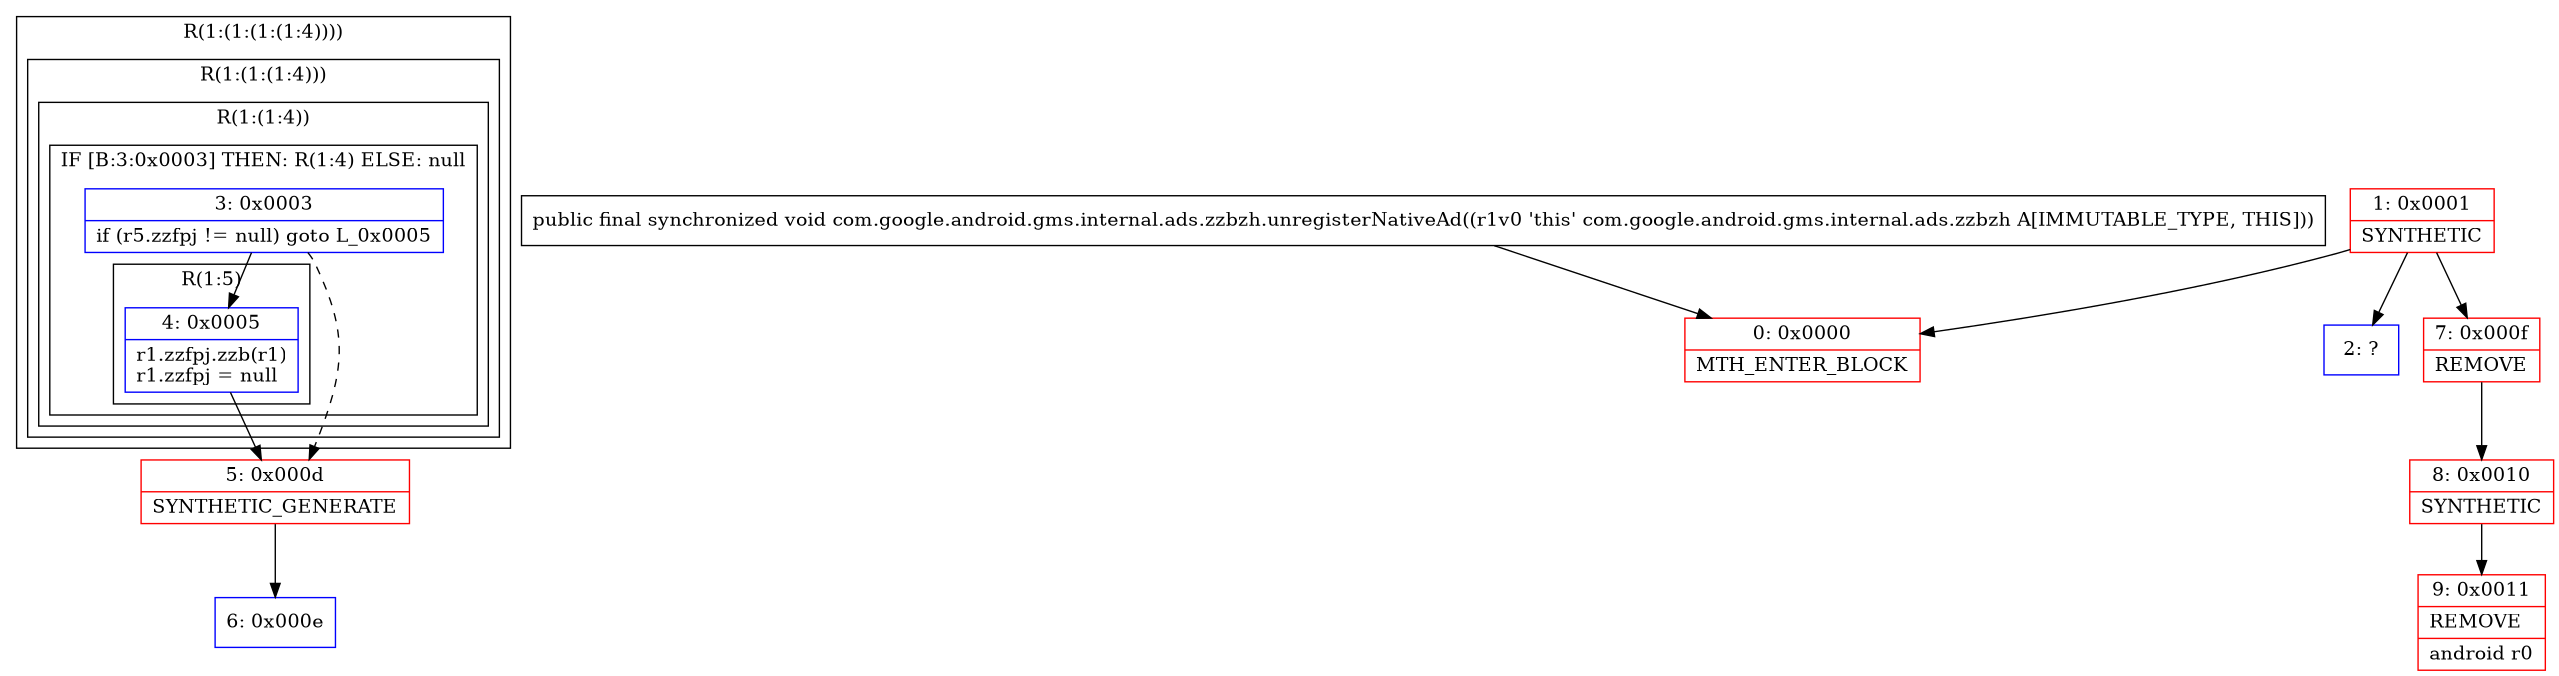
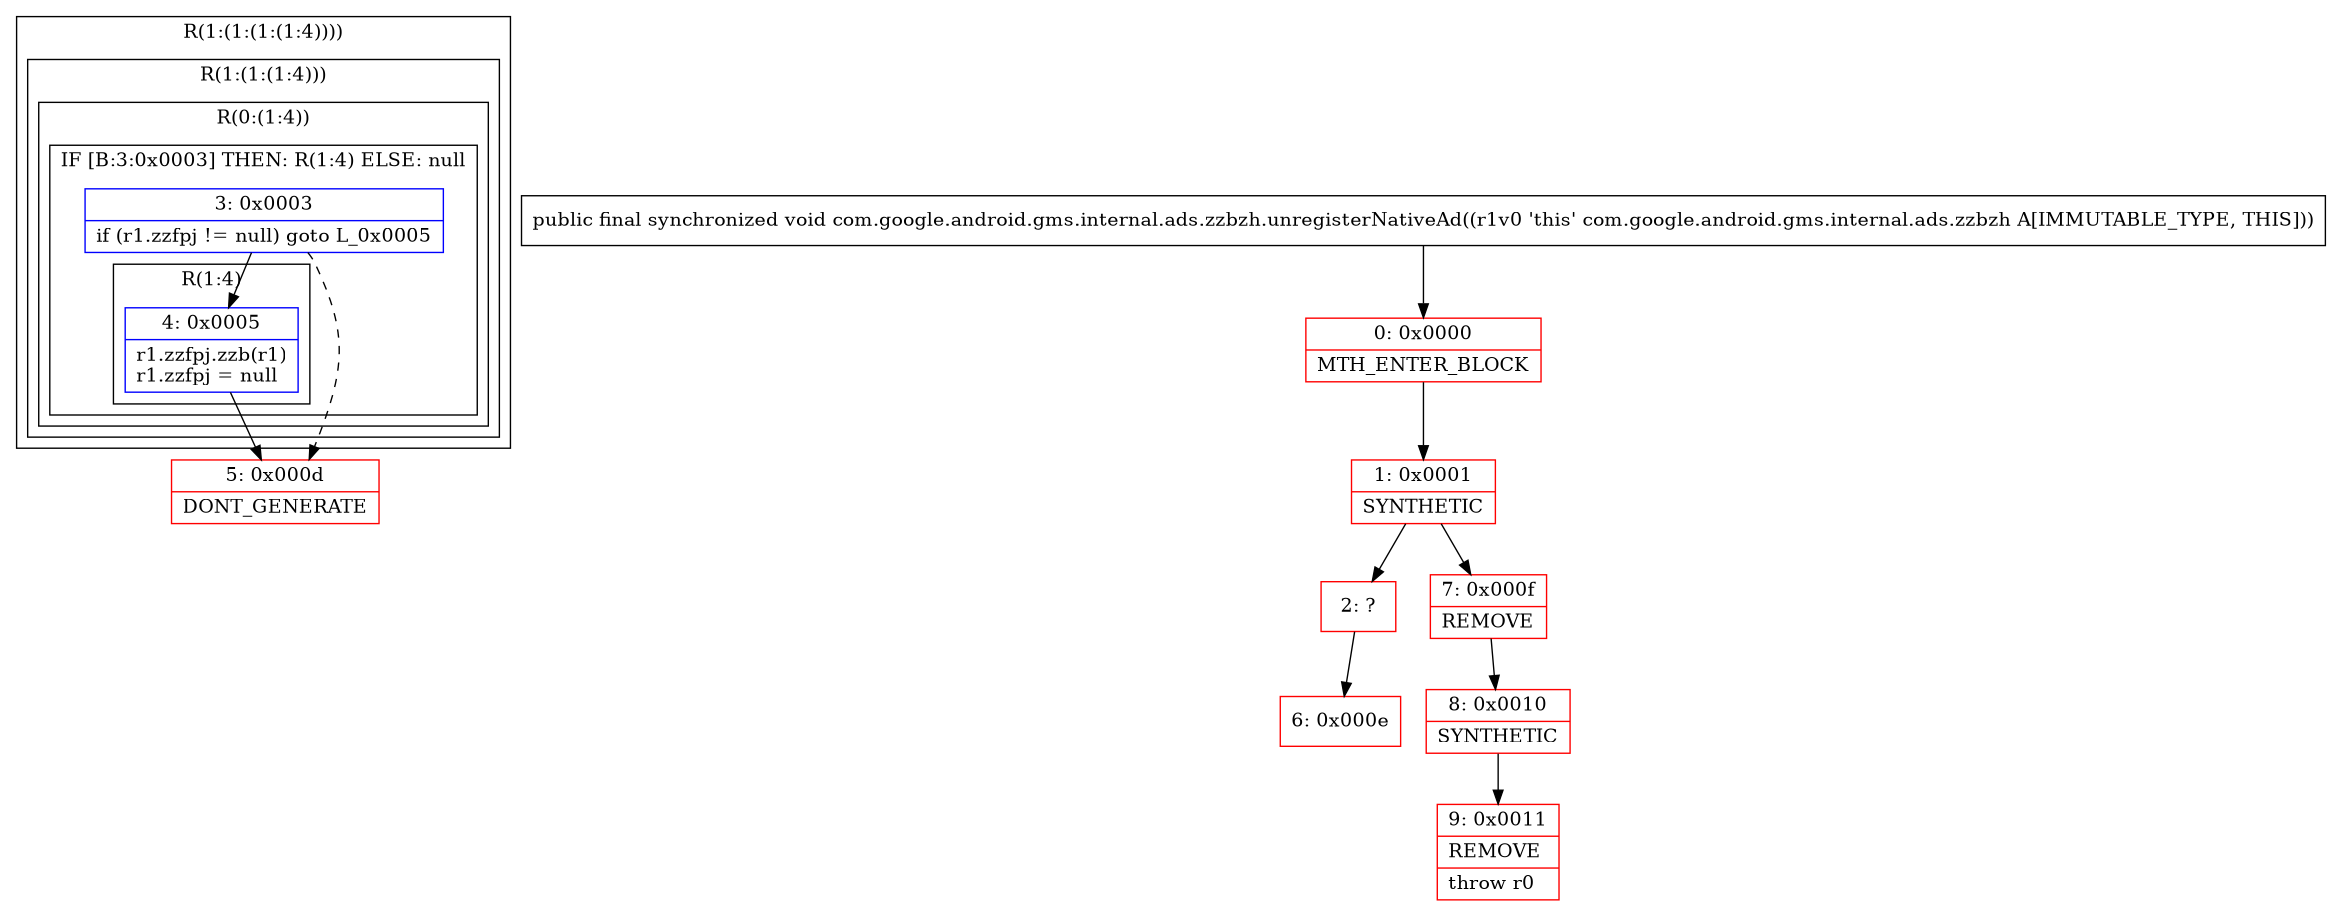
cluster "R(1:(1:4))": label "R(1:(1:4))" -> "R(0:(1:4))"
node "3: 0x0003": text "if (r5.zzfpj != null) goto L_0x0005" -> "if (r1.zzfpj != null) goto L_0x0005"
cluster "R(1:5)": label "R(1:5)" -> "R(1:4)"
edge "1: 0x0001" -> "0: 0x0000": reversed
node "2: ?": color blue -> red
node "5: 0x000d": text "SYNTHETIC_GENERATE" -> "DONT_GENERATE"
edge "5: 0x000d" -> "6: 0x000e": now "2: ?" -> "6: 0x000e"
node "6: 0x000e": color blue -> red
node "9: 0x0011": text "android r0" -> "throw r0"
